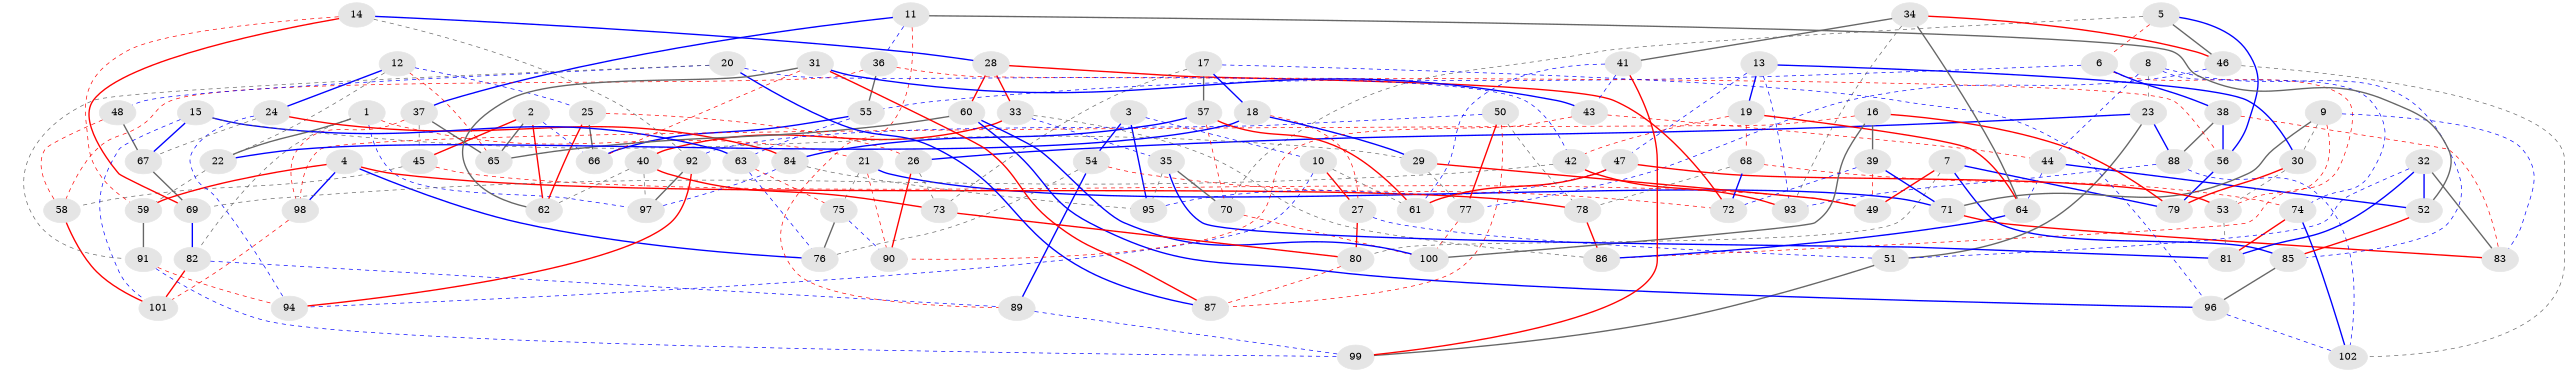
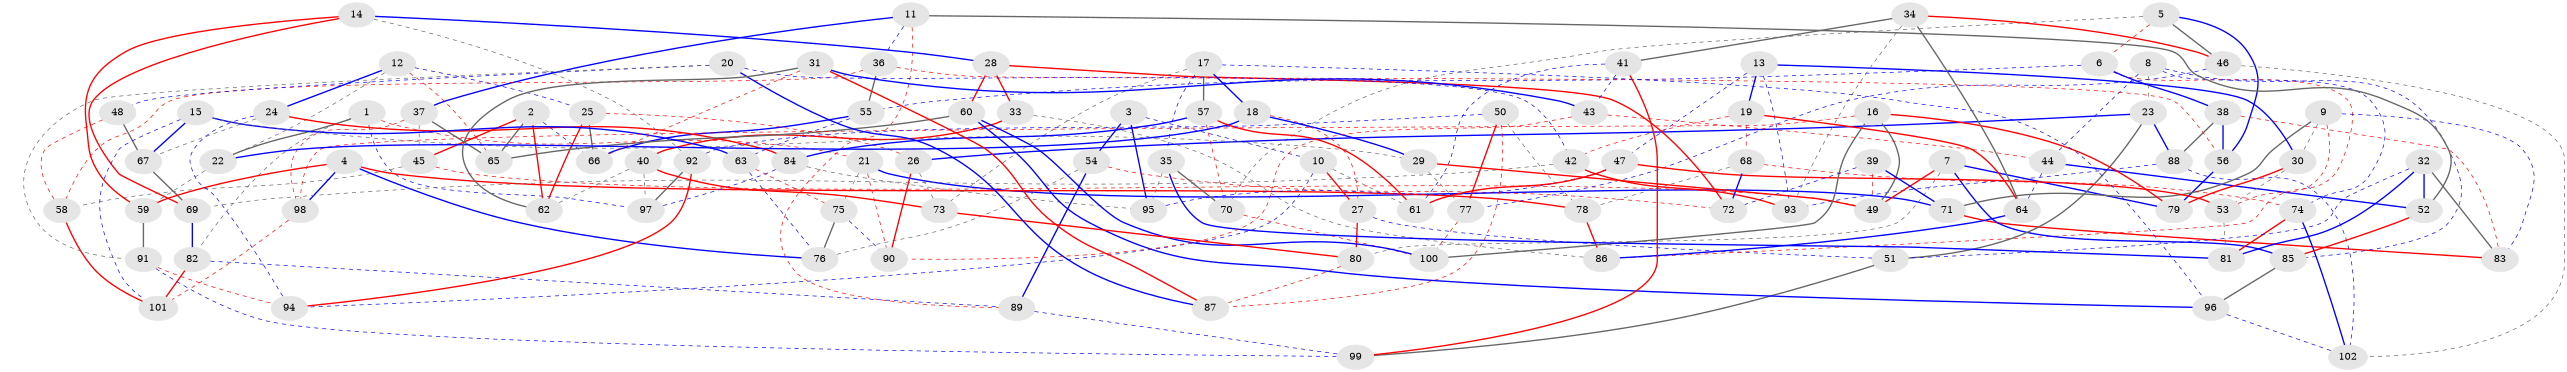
edge "14" -- "59": style dashed -> bold
edge "16" -- "39": now "16" -- "49"
edge "33" -- "35": now "17" -- "35"
